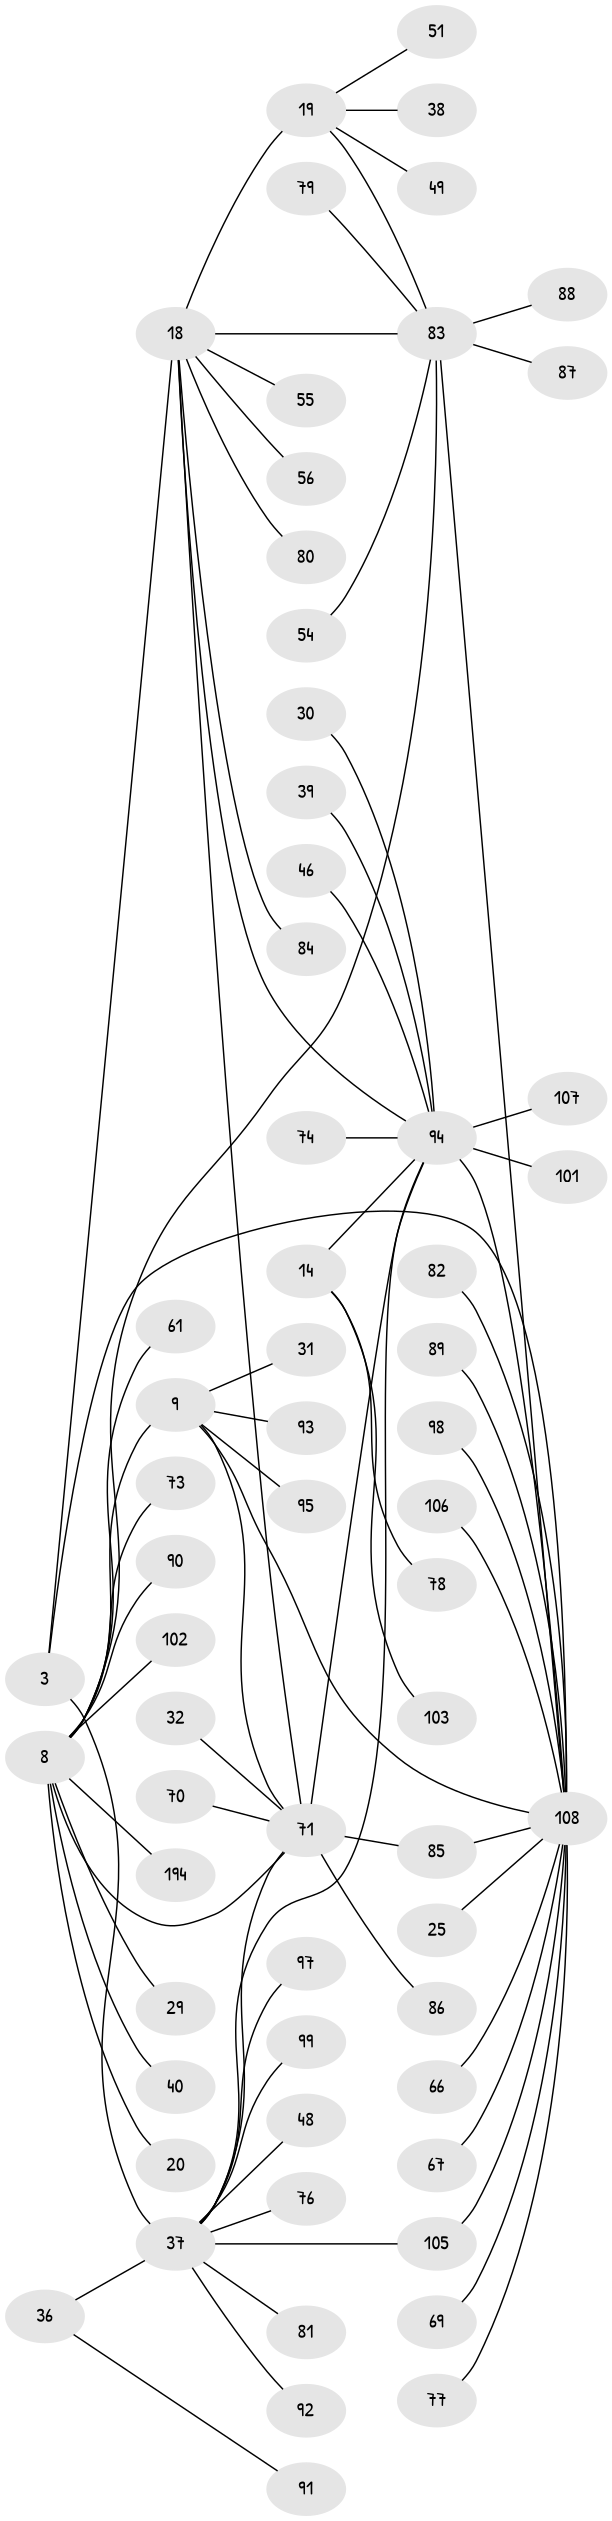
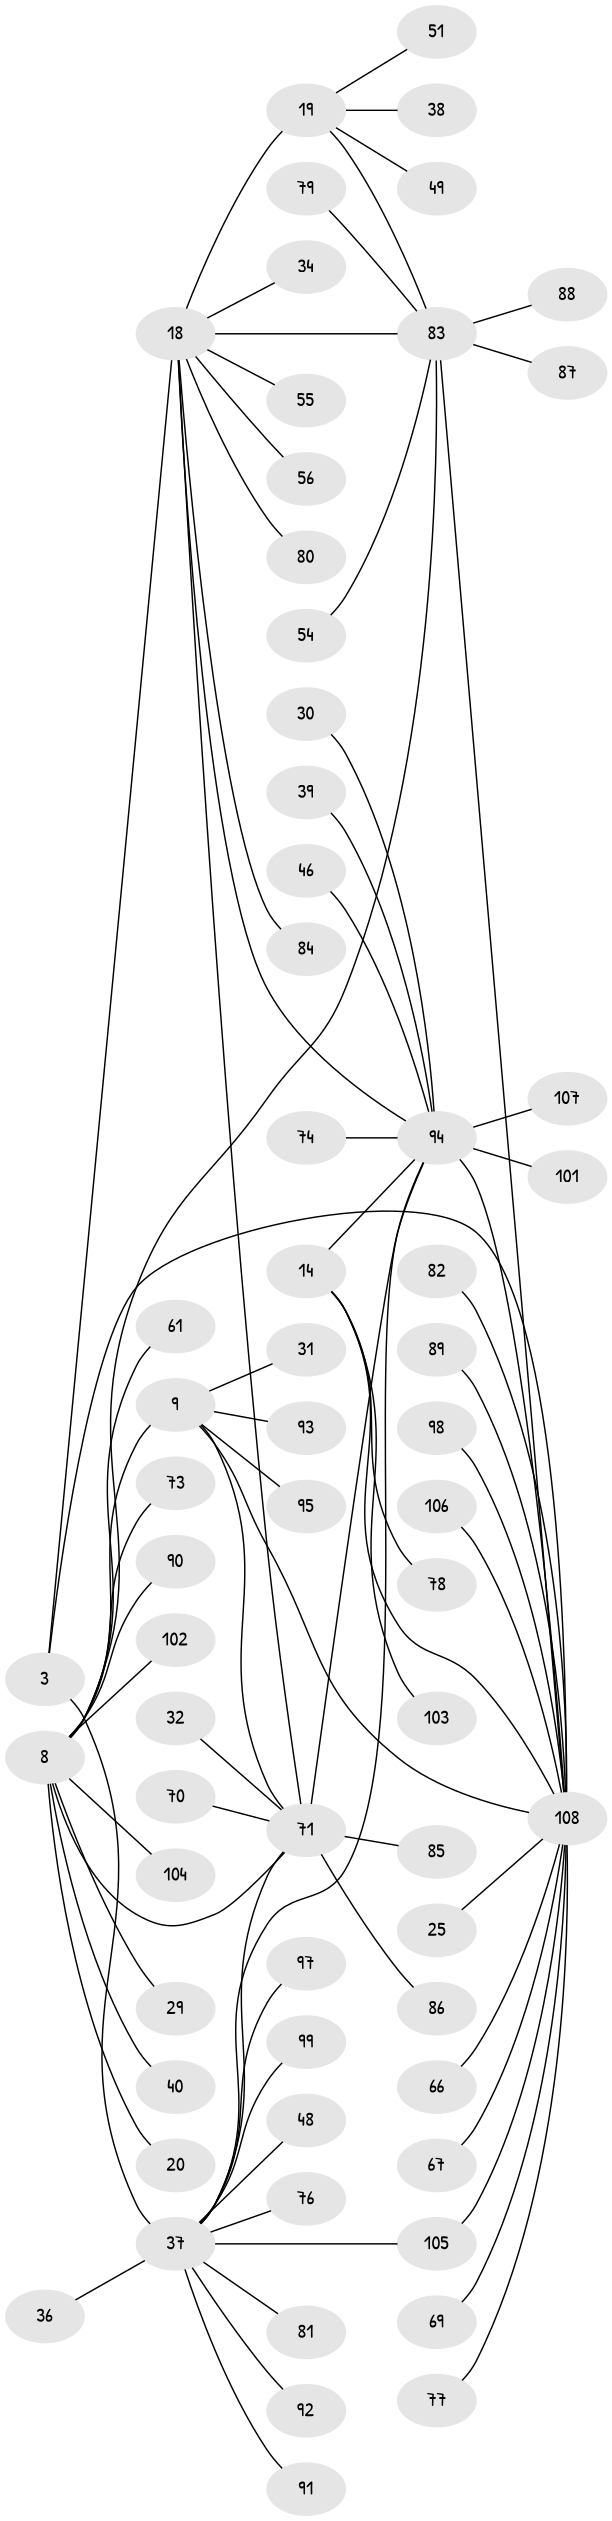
node "34": added
edge "108" -- "85": now "108" -- "14"
node "194": label "194" -> "104"
edge "36" -- "91": now "37" -- "91"
